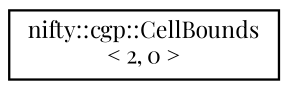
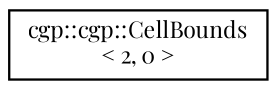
node "nifty::cgp::CellBounds < 2, 0 >": label "nifty::cgp::CellBounds < 2, 0 >" -> "cgp::cgp::CellBounds < 2, 0 >"
